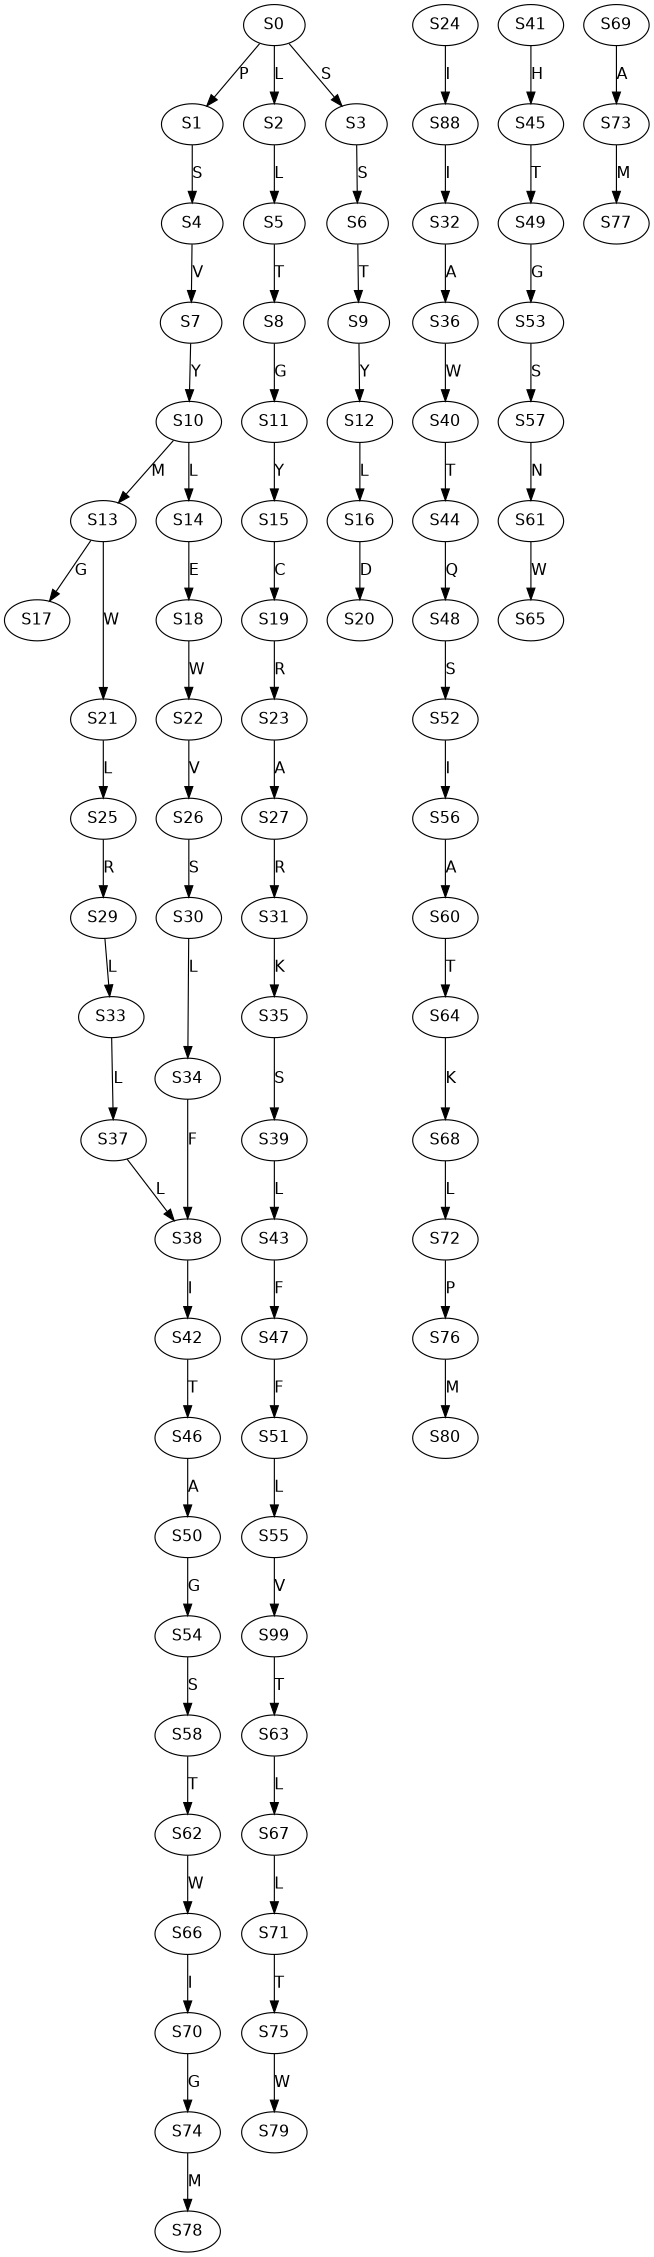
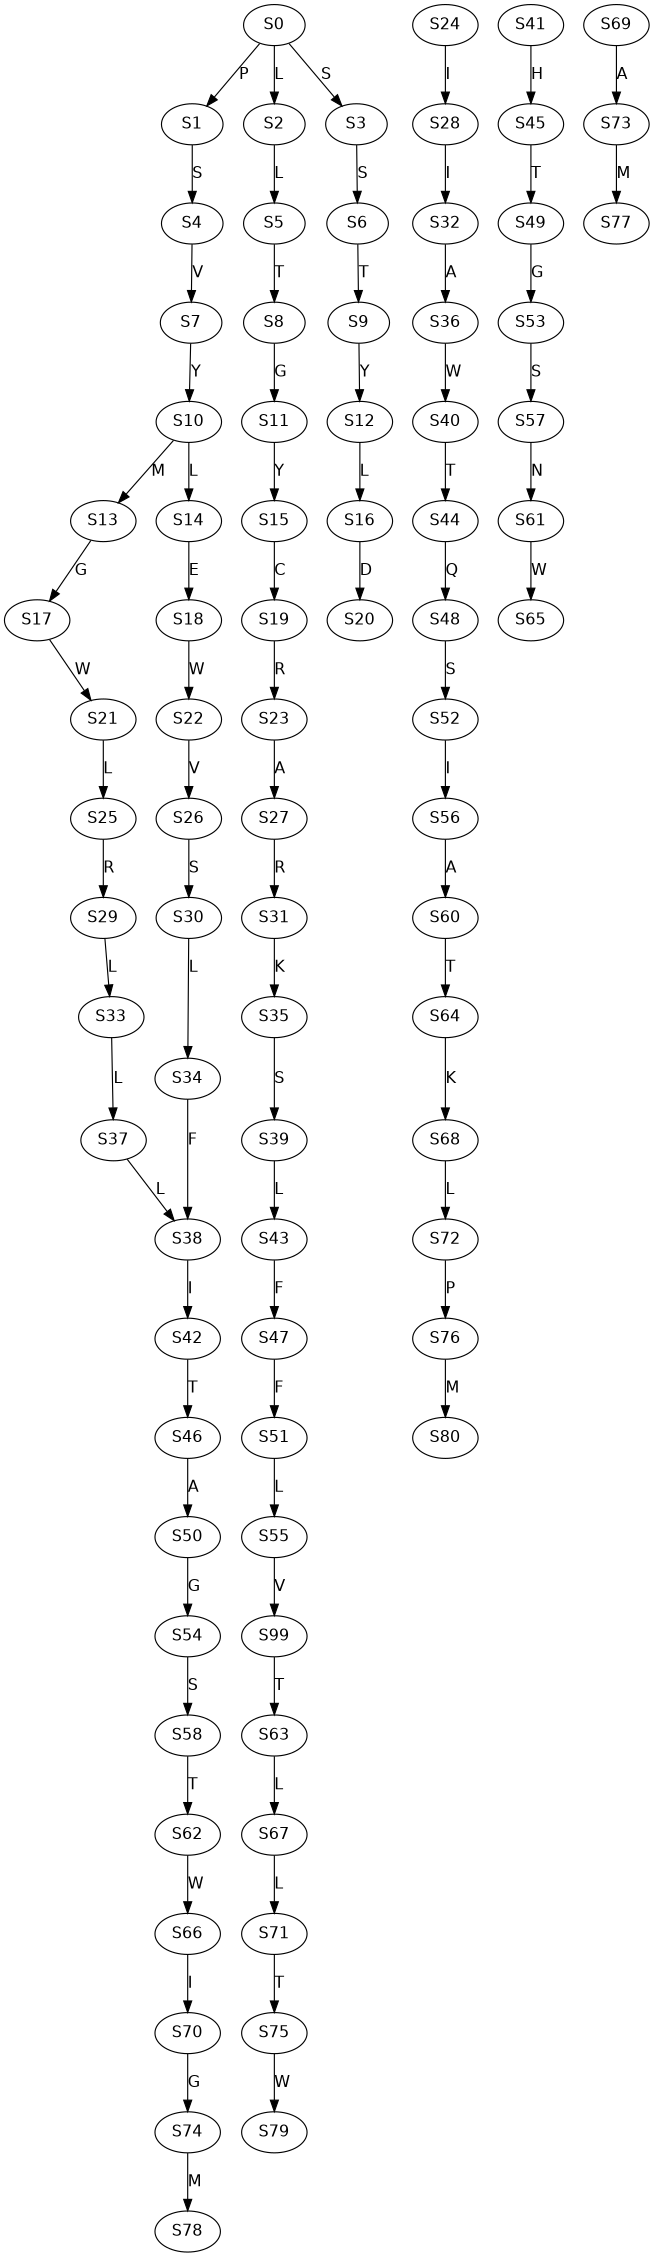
node "S88": label "S88" -> "S28"
edge "S13" -> "S21": now "S17" -> "S21"
